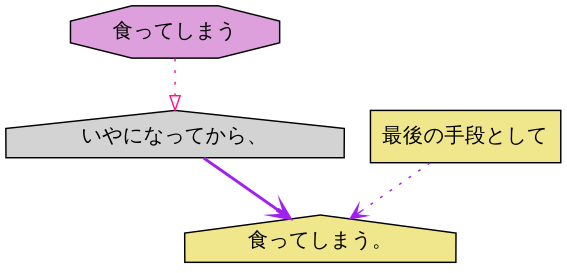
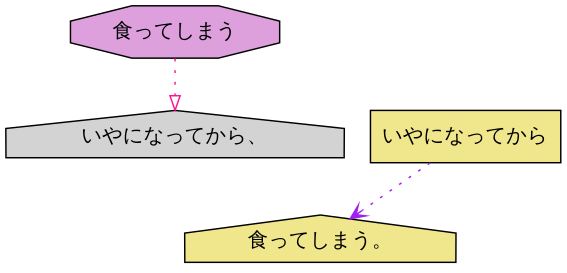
node "最後の手段として": label "最後の手段として" -> "いやになってから"
edge "いやになってから、" -> "食ってしまう。": removed
